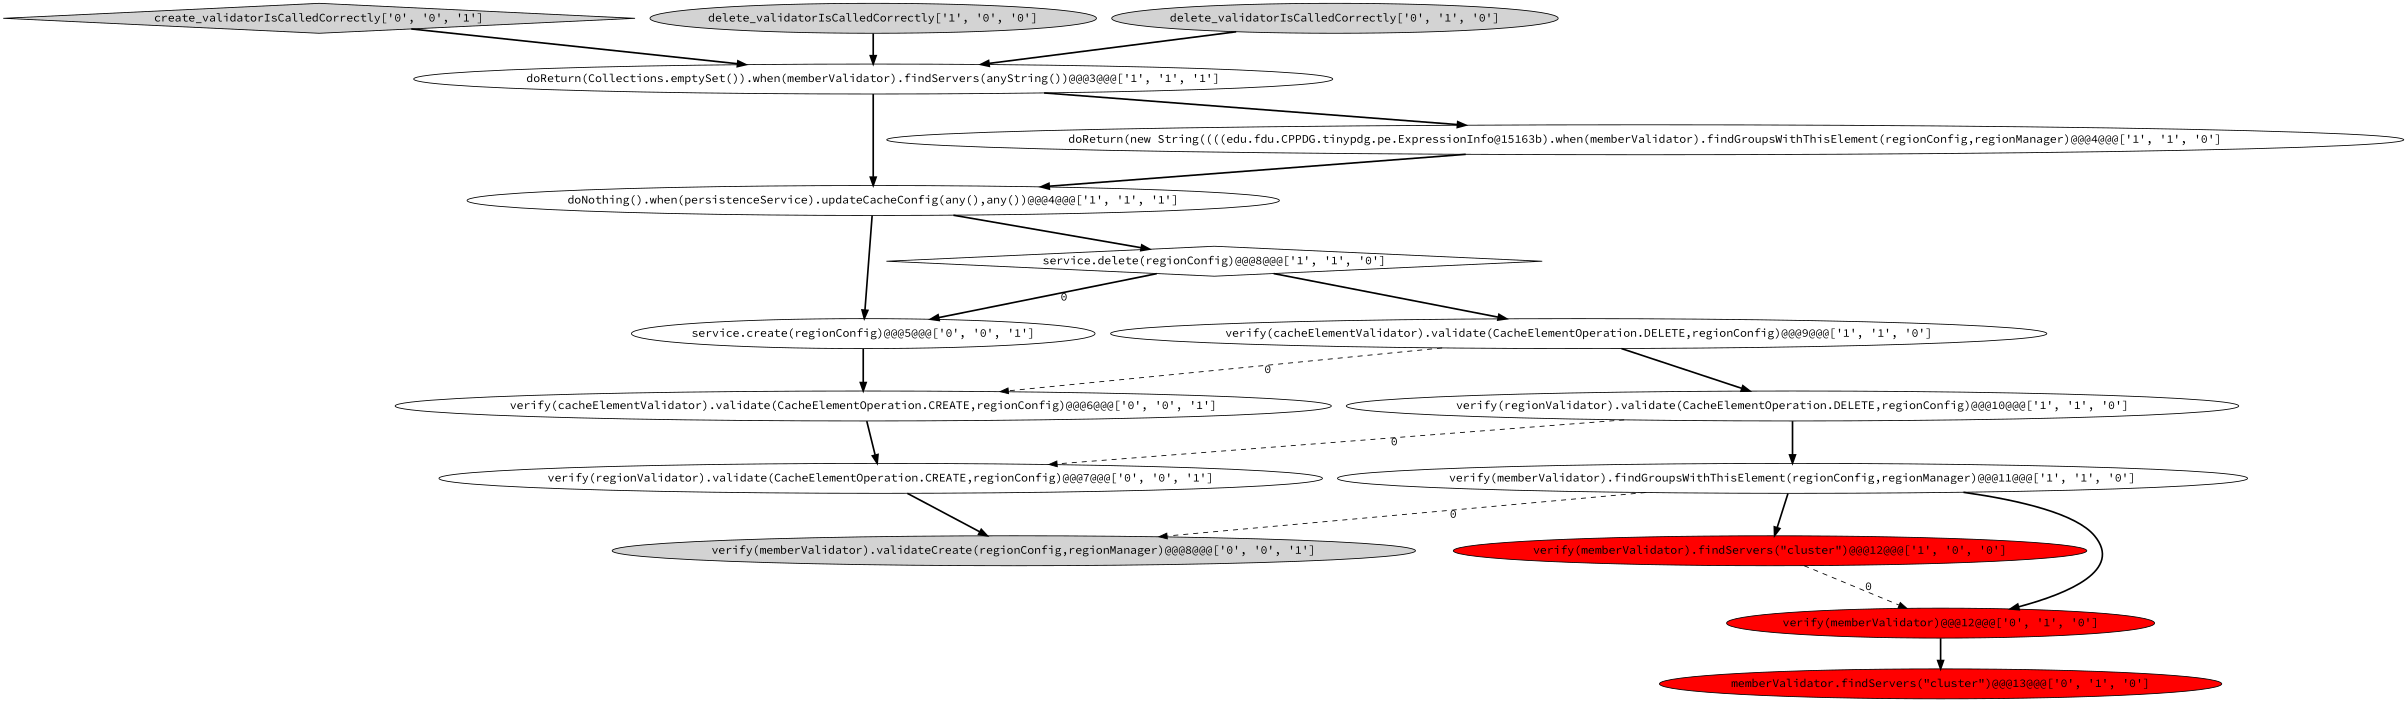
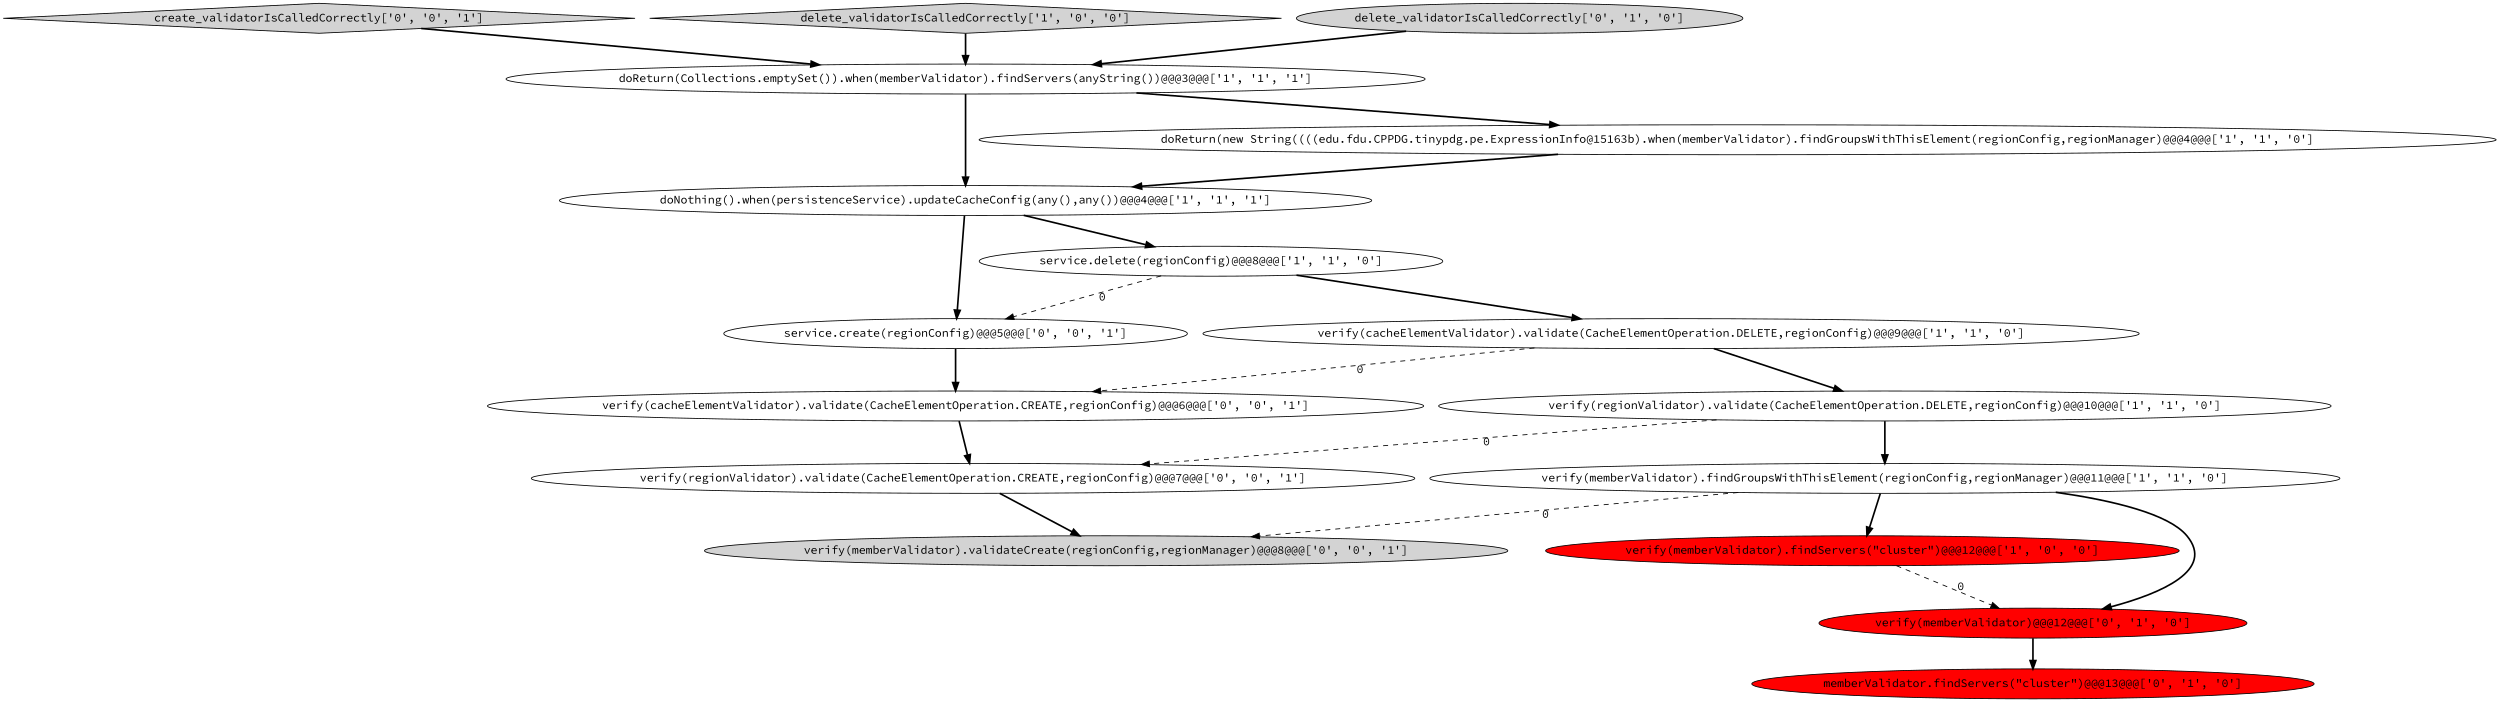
node "delete_validatorIsCalledCorrectly['1', '0', '0']": shape ellipse -> diamond
node "service.delete(regionConfig)@@@8@@@['1', '1', '0']": shape diamond -> ellipse
edge "service.delete(regionConfig)@@@8@@@['1', '1', '0']" -> "service.create(regionConfig)@@@5@@@['0', '0', '1']": style bold -> dashed
